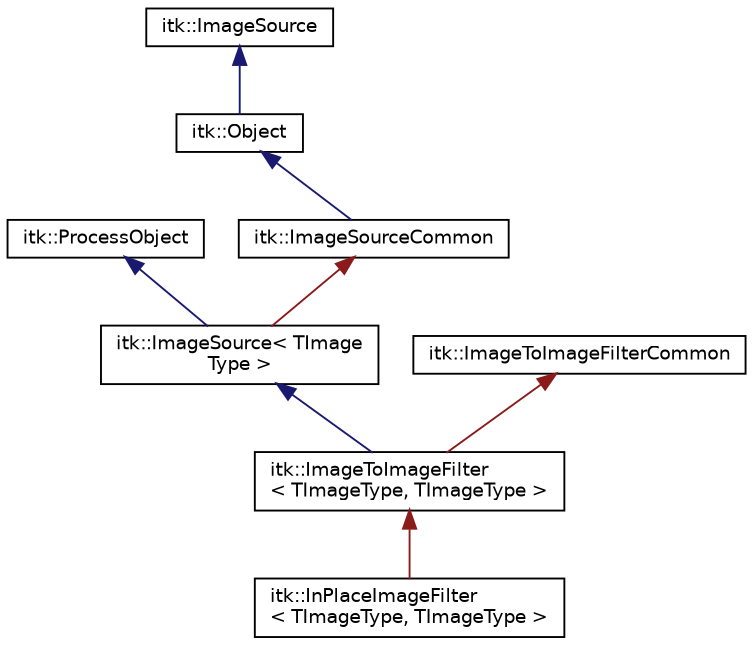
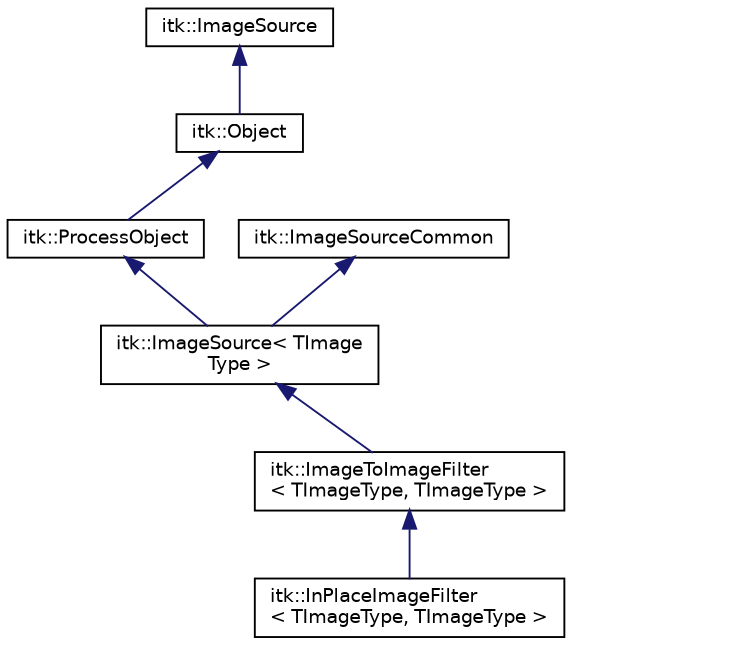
edge "itk::ImageSourceCommon" -> "itk::Object": now "itk::ProcessObject" -> "itk::Object"
edge "itk::ImageSource< TImage Type >" -> "itk::ImageSourceCommon": color firebrick4 -> midnightblue
node "itk::ImageToImageFilterCommon": removed
edge "itk::InPlaceImageFilter < TImageType, TImageType >" -> "itk::ImageToImageFilter < TImageType, TImageType >": color firebrick4 -> midnightblue
